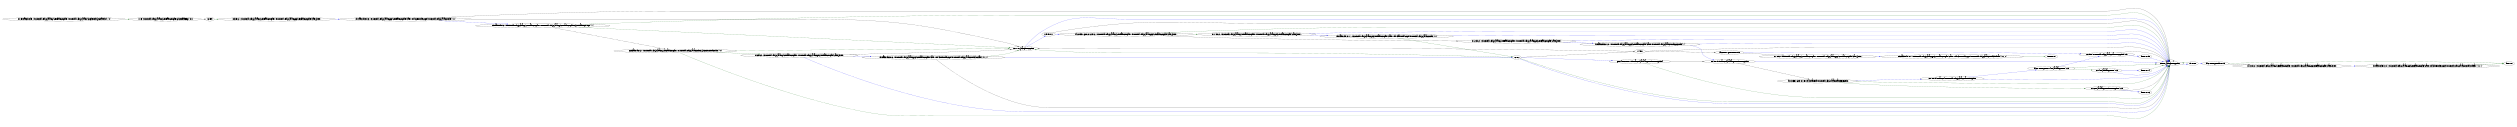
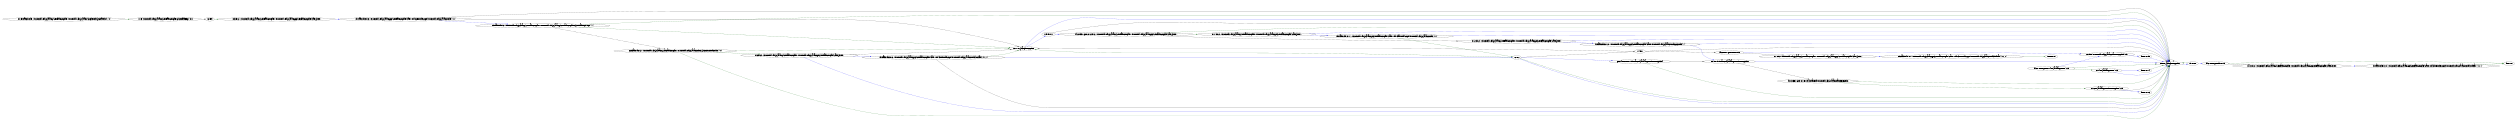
node "$z1 = r19 instanceof us.monoid.web.jp.javacc.ParseException": removed
